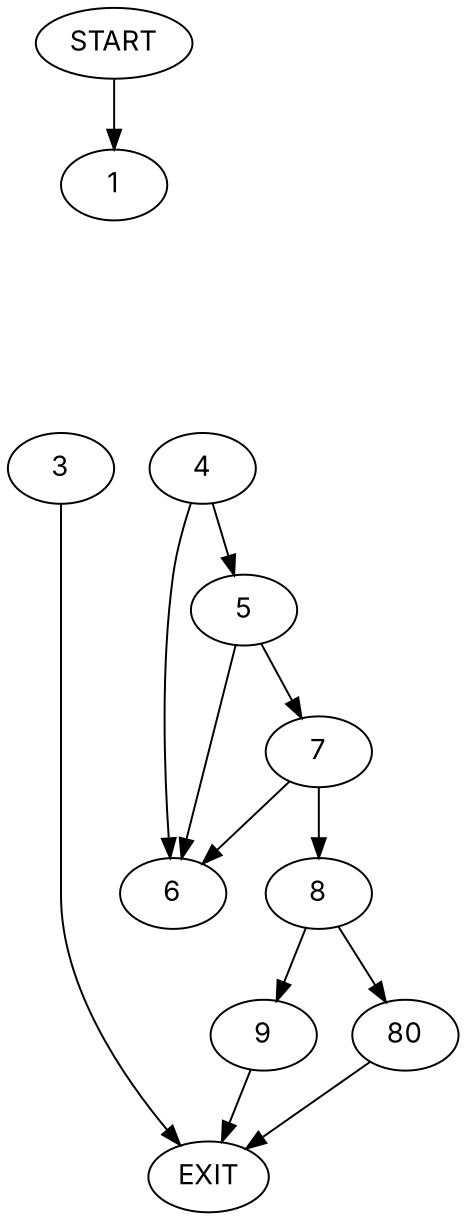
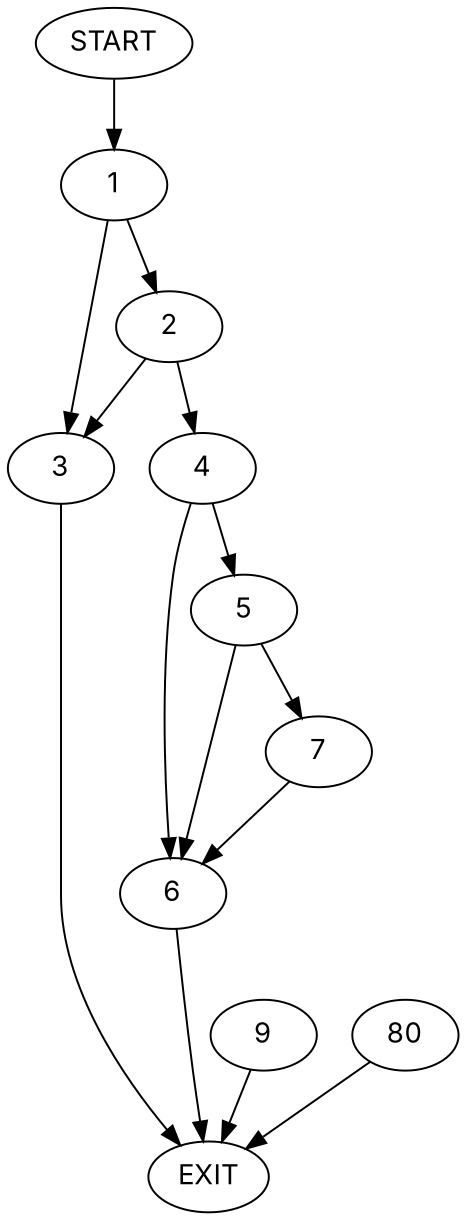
edge "1" -> "3": added
node "2": added
node "8": removed
edge "6" -> "EXIT": added
